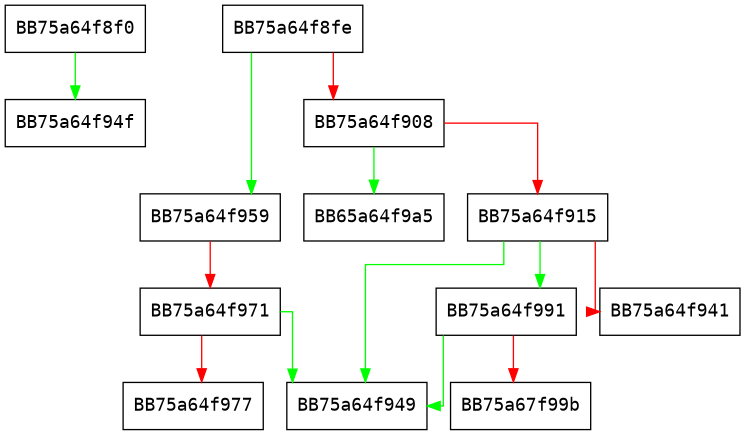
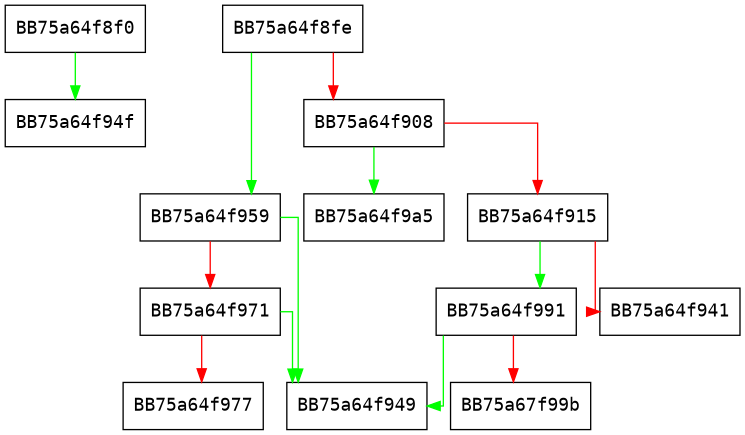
node "BB65a64f9a5": label "BB65a64f9a5" -> "BB75a64f9a5"
edge "BB75a64f915" -> "BB75a64f949": now "BB75a64f959" -> "BB75a64f949"
